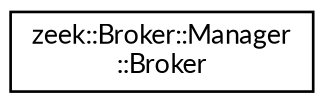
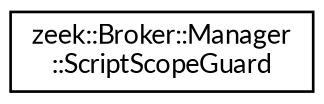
node "zeek::Broker::Manager ::Broker": label "zeek::Broker::Manager ::Broker" -> "zeek::Broker::Manager ::ScriptScopeGuard"
